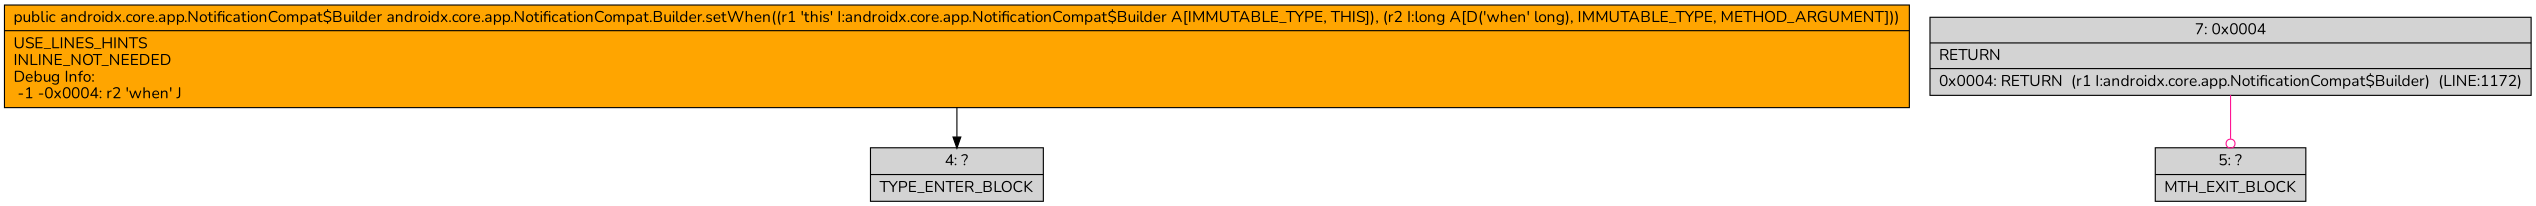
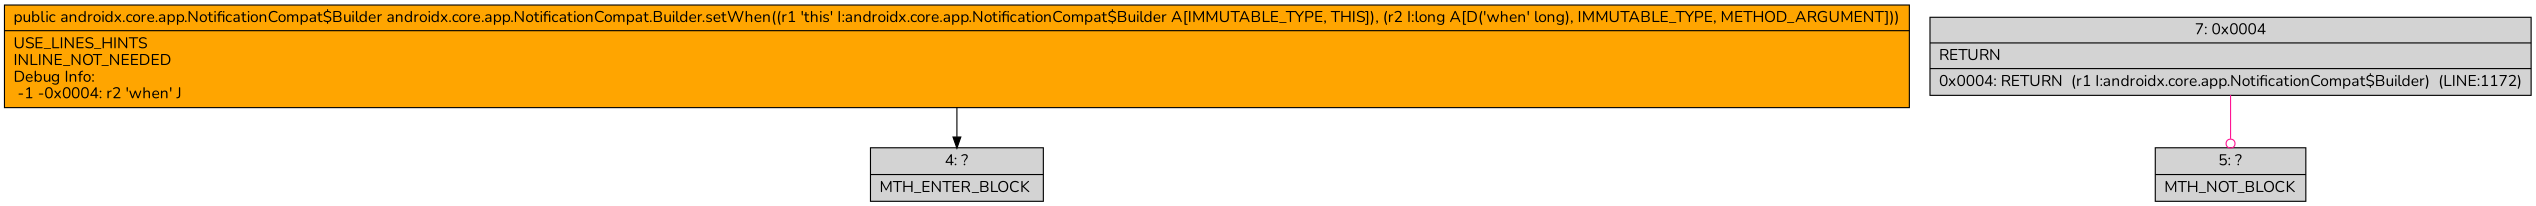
node "4: ?": text "TYPE_ENTER_BLOCK" -> "MTH_ENTER_BLOCK"
node "5: ?": text "MTH_EXIT_BLOCK" -> "MTH_NOT_BLOCK"
